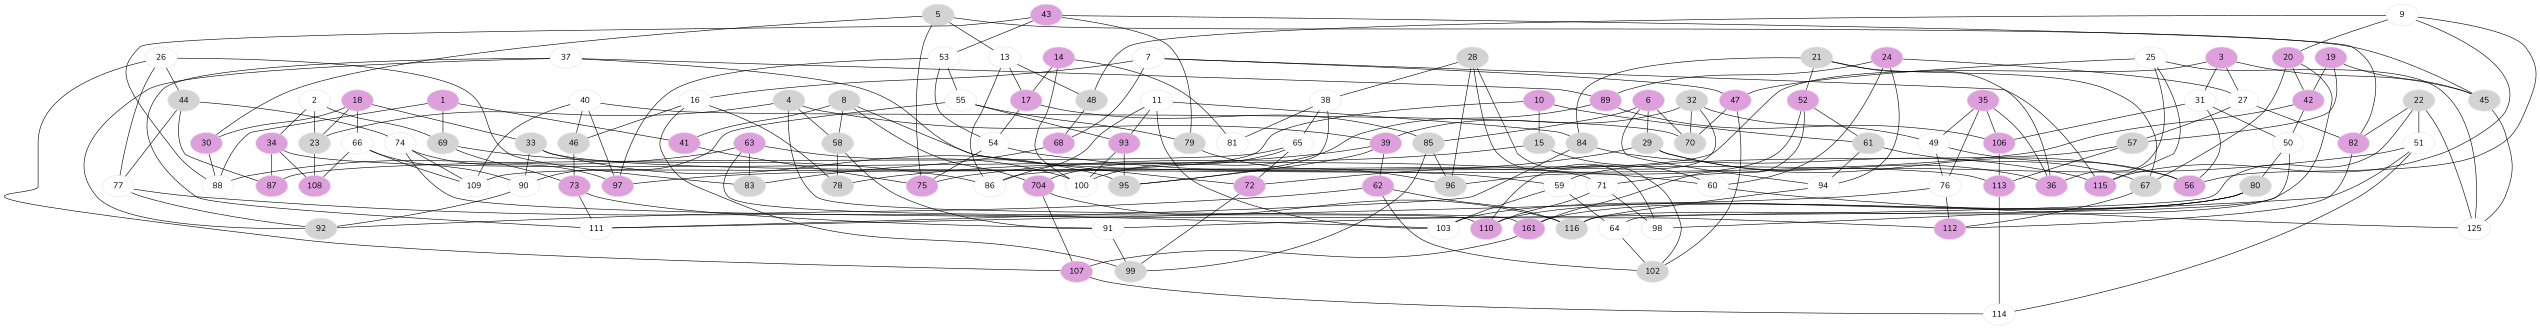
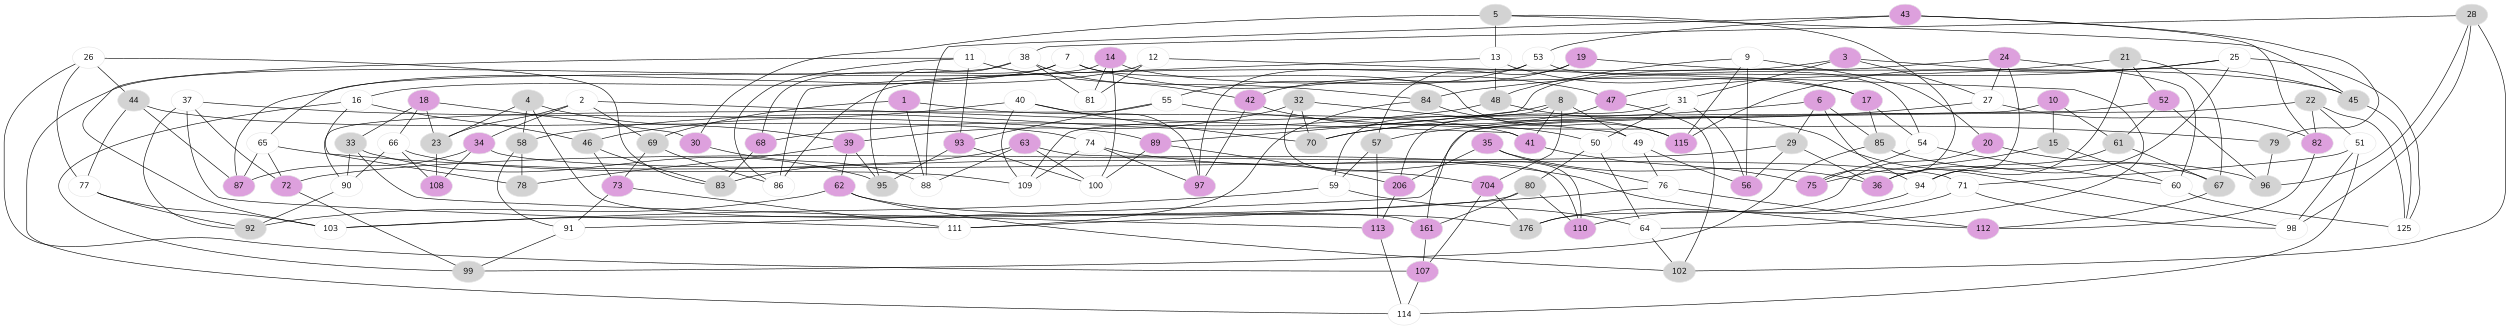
node "12": added
edge "20" -- "42": now "38" -- "42"
edge "2" -- "41": added
edge "35" -- "49": now "8" -- "49"
node "106": label "106" -> "206"
edge "48" -- "98": added
edge "46" -- "83": added
node "116": label "116" -> "176"
edge "14" -- "114": added
